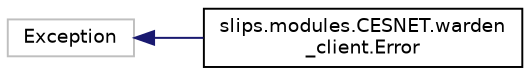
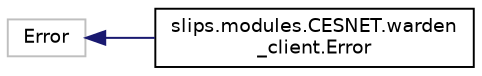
node "Exception": label "Exception" -> "Error"
